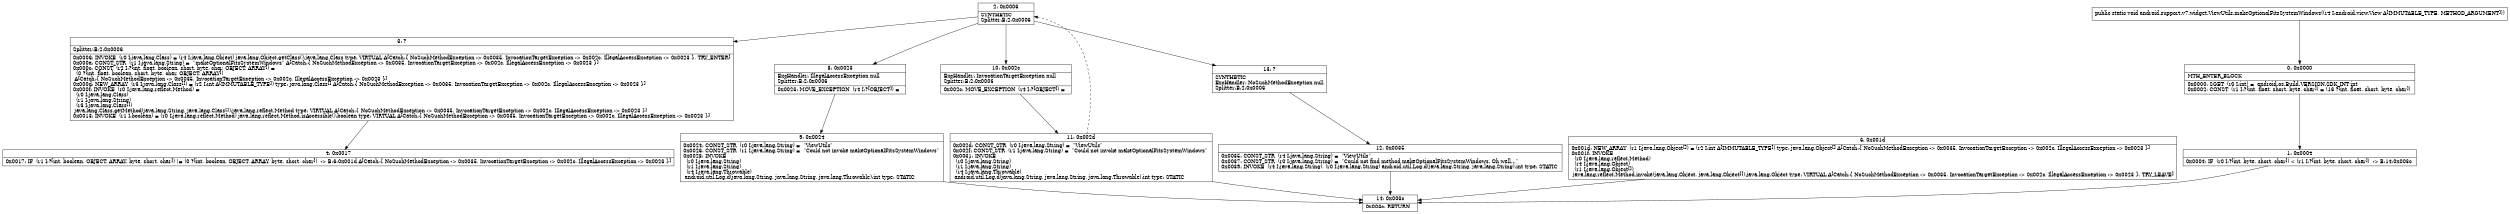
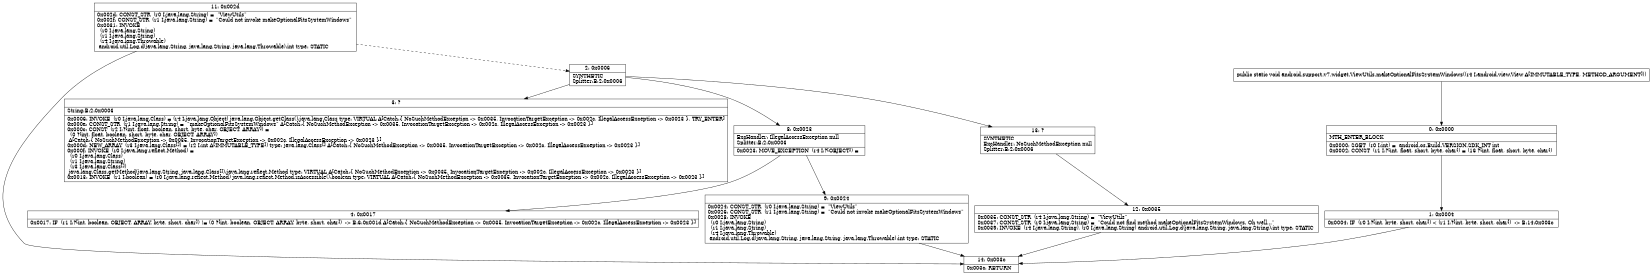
node "3: ?": text "Splitter:B:2:0x0006" -> "String:B:2:0x0006"
node "10: 0x002c": removed
edge "3: ?" -> "4: 0x0017": now "8: 0x0023" -> "4: 0x0017"
node "6: 0x001d": removed
